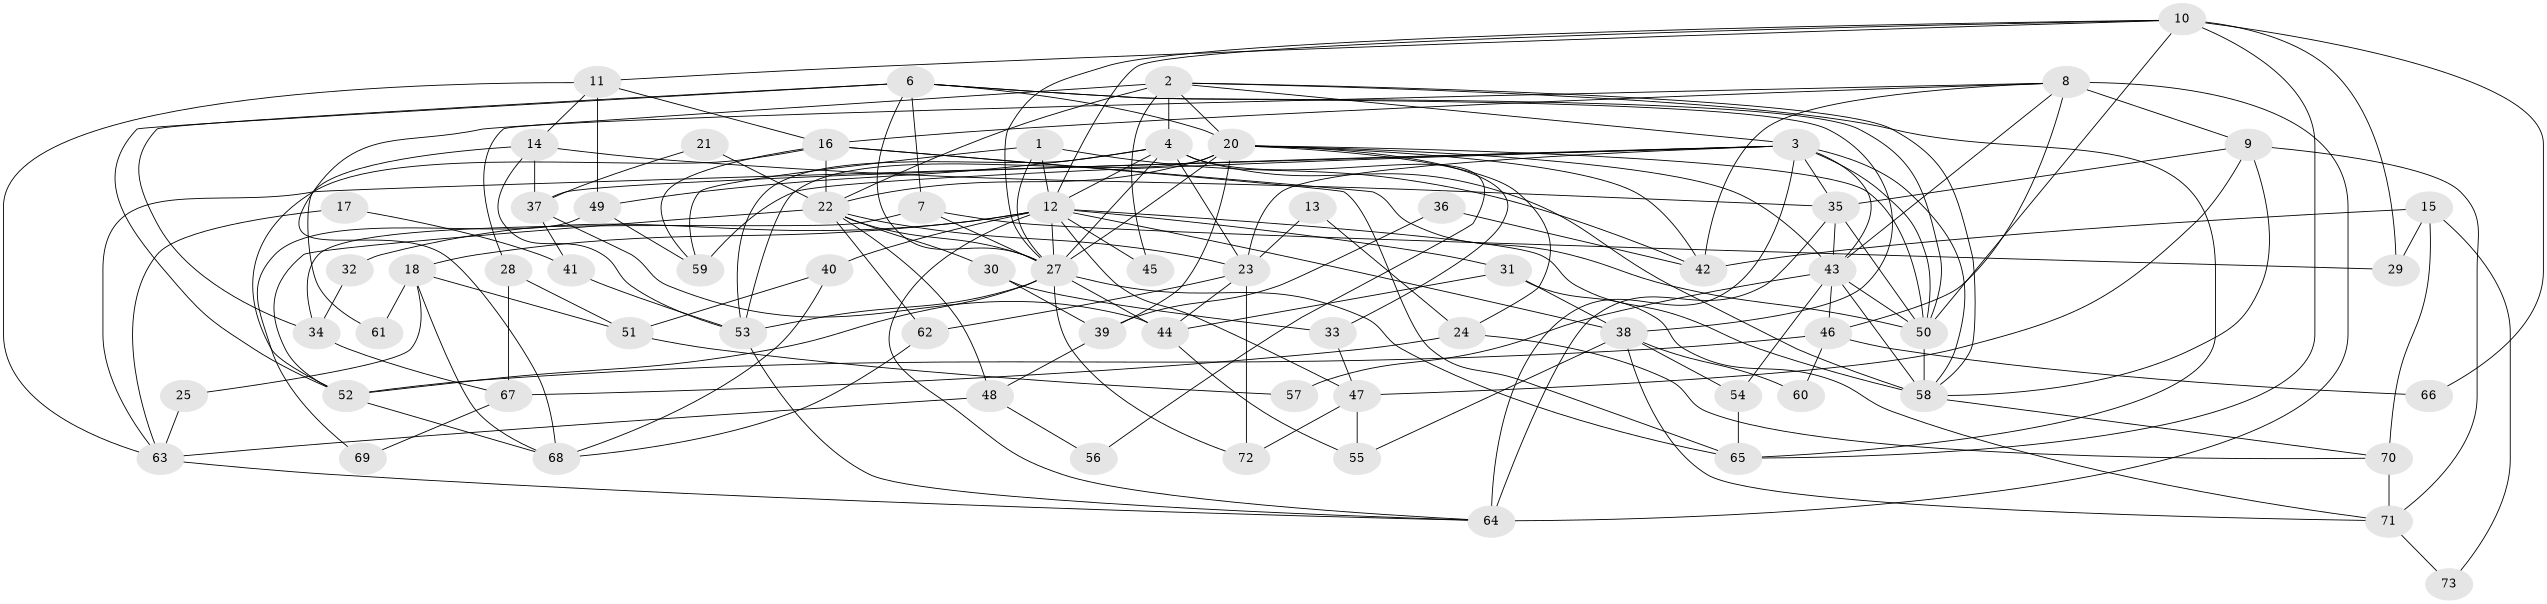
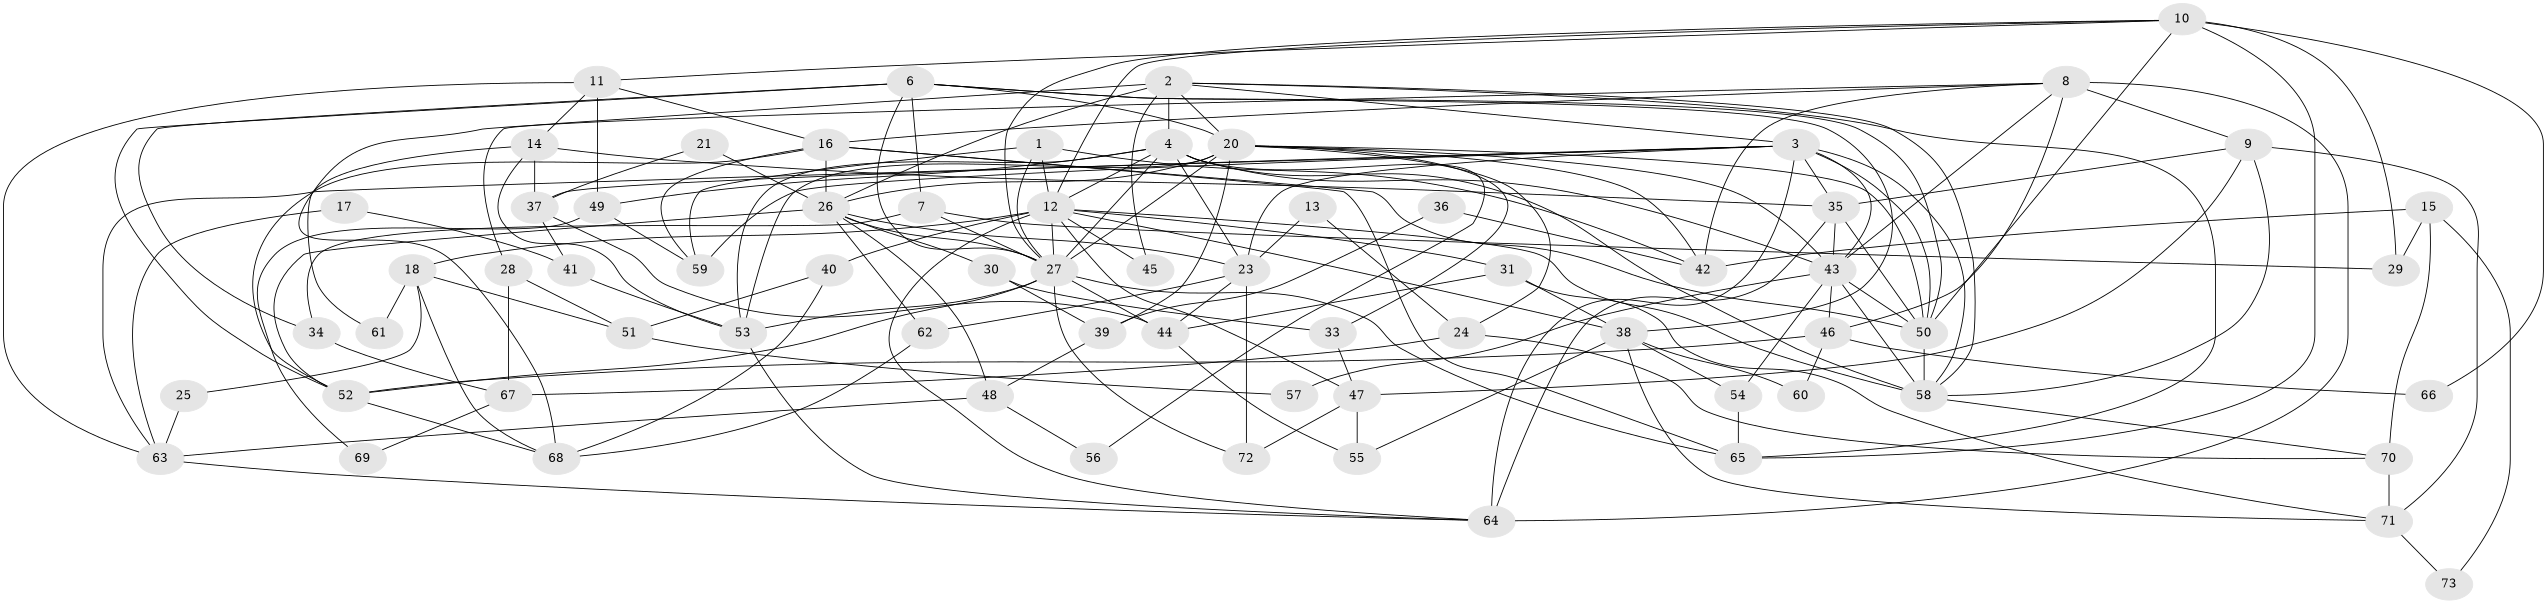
edge "4" -- "43": added
node "22": label "22" -> "26"
node "32": removed
